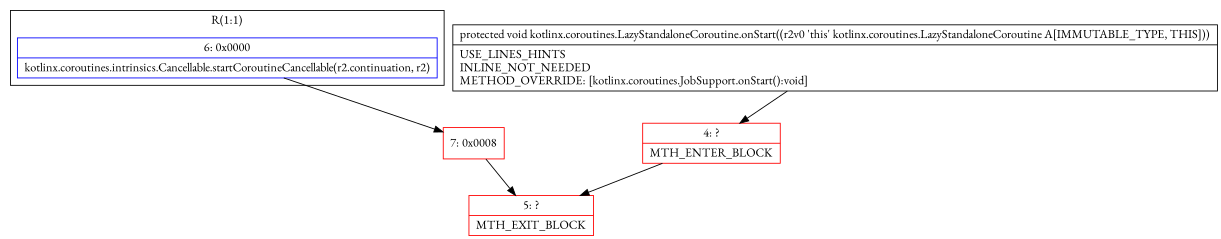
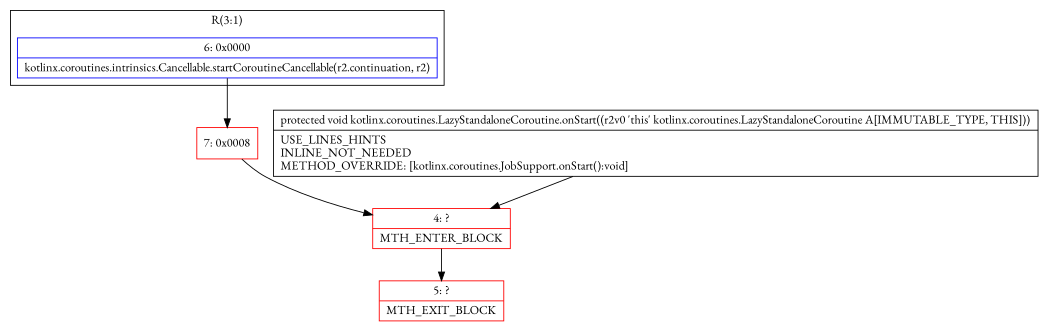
cluster "R(1:1)": label "R(1:1)" -> "R(3:1)"
edge "7: 0x0008" -> "5: ?": now "7: 0x0008" -> "4: ?"
